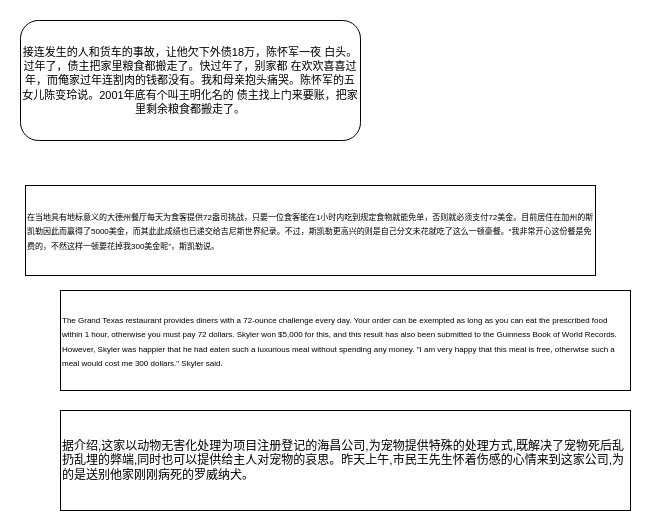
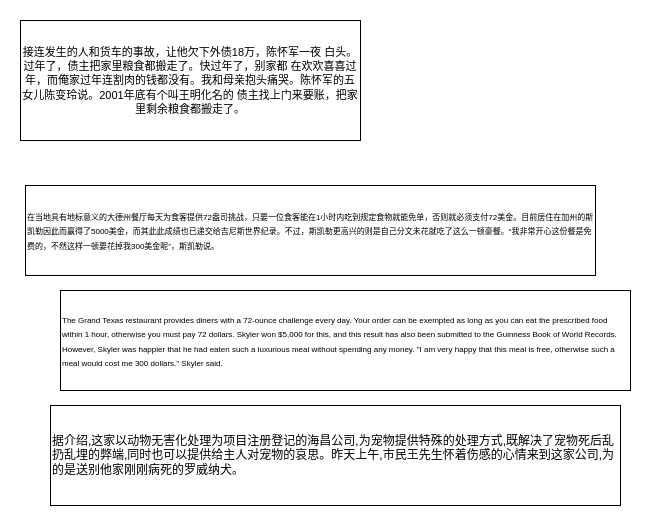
node "接连发生的人和货车的事故，让他欠下外债18万，陈怀军一夜 白头。过年了，债主把家里粮食都搬走了。快过年了，别家都 在欢欢喜喜过年，而俺家过年连割肉的钱都没有。我和母亲抱头痛哭。陈怀军的五女儿陈变玲说。2001年底有个叫王明化名的 债主找上门来要账，把家里剩余粮食都搬走了。": shape rounded rectangle -> rectangle
node "据介绍,这家以动物无害化处理为项目注册登记的海昌公司,为宠物提供特殊的处理方式,既解决了宠物死后乱 扔乱埋的弊端,同时也可以提供给主人对宠物的哀思。昨天上午,市民王先生怀着伤感的心情来到这家公司,为的是送别他家刚刚病死的罗威纳犬。": moved (346, 461) -> (336, 456)
